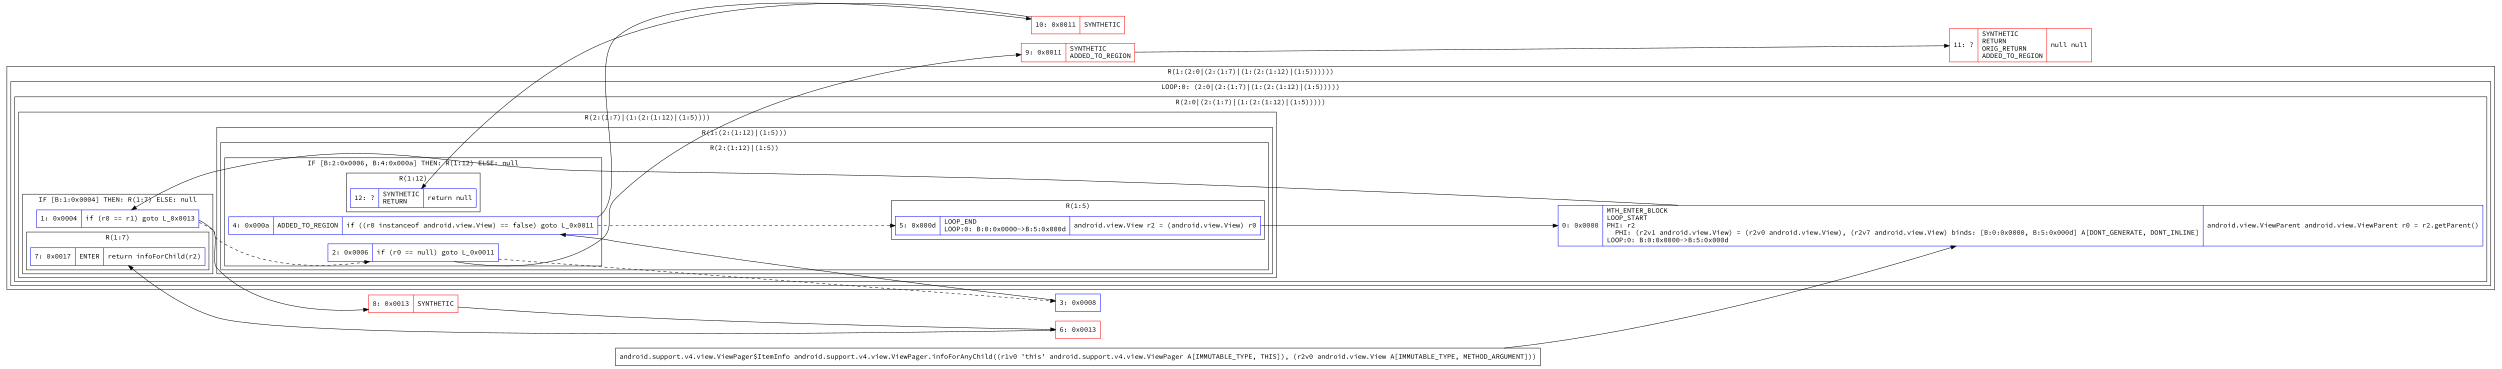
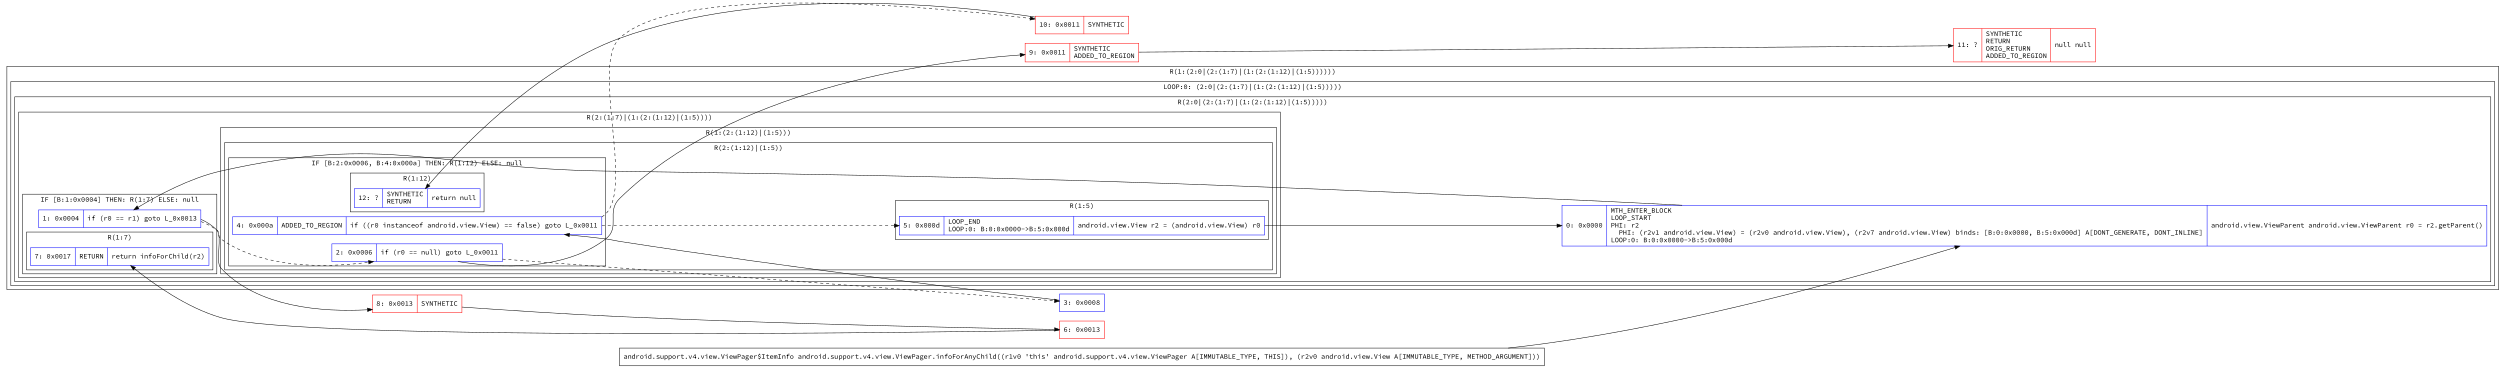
edge "4: 0x000a" -> "10: 0x0011": style solid -> dashed
node "7: 0x0017": text "ENTER" -> "RETURN"
